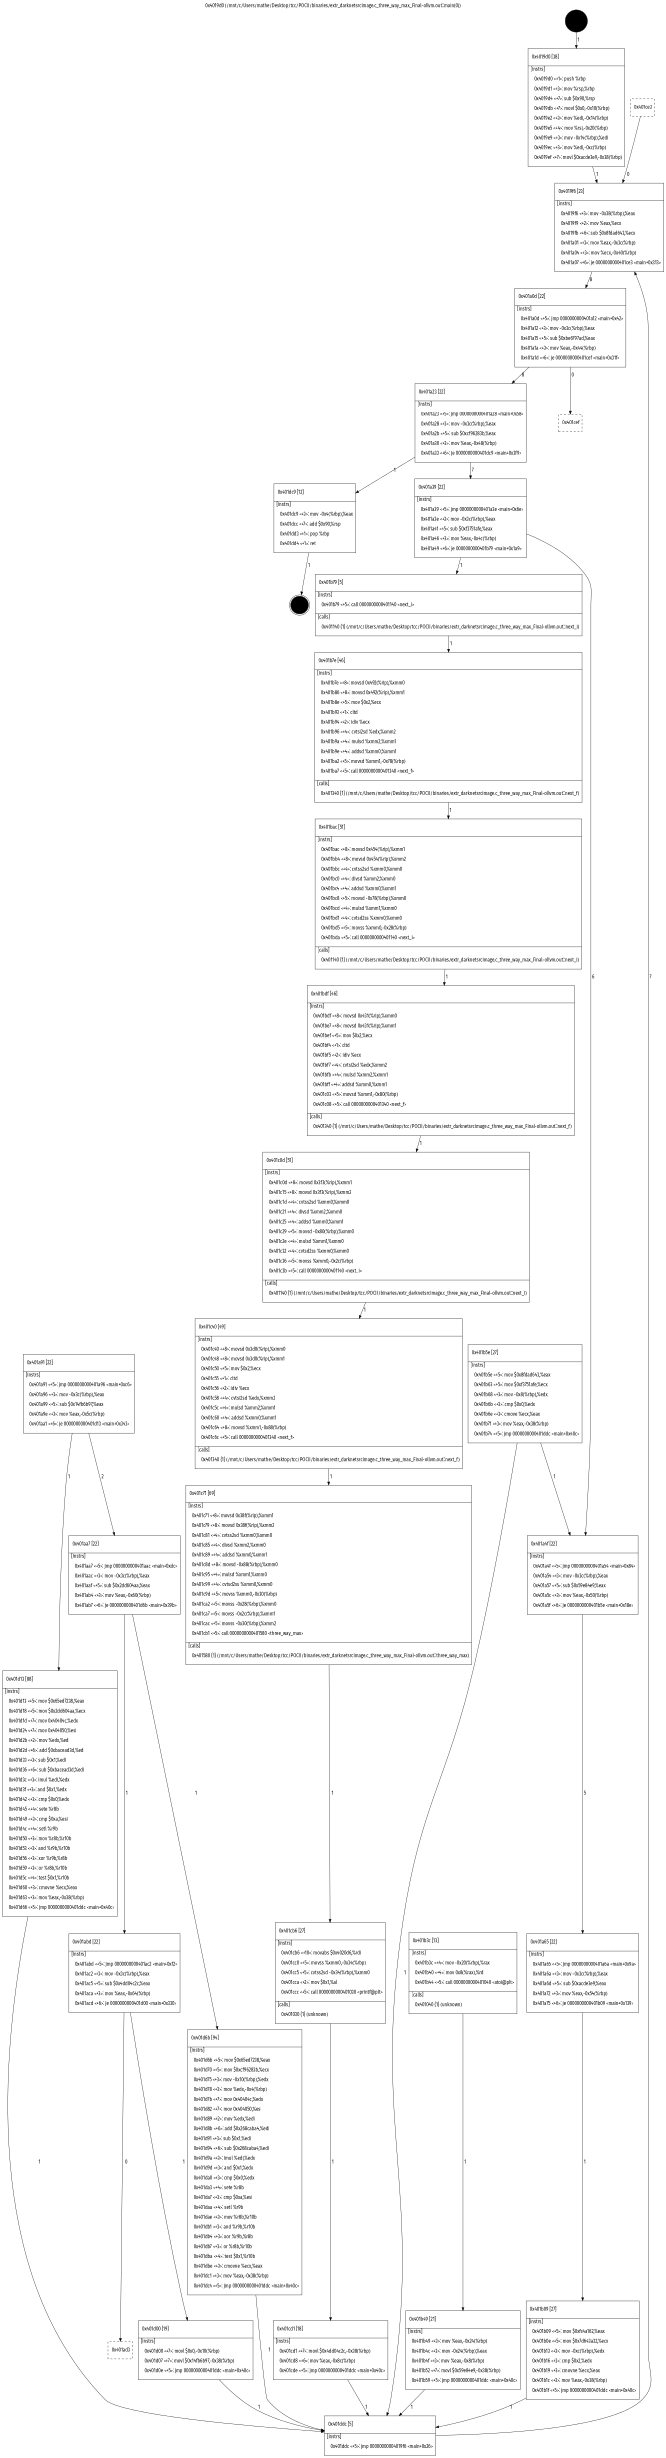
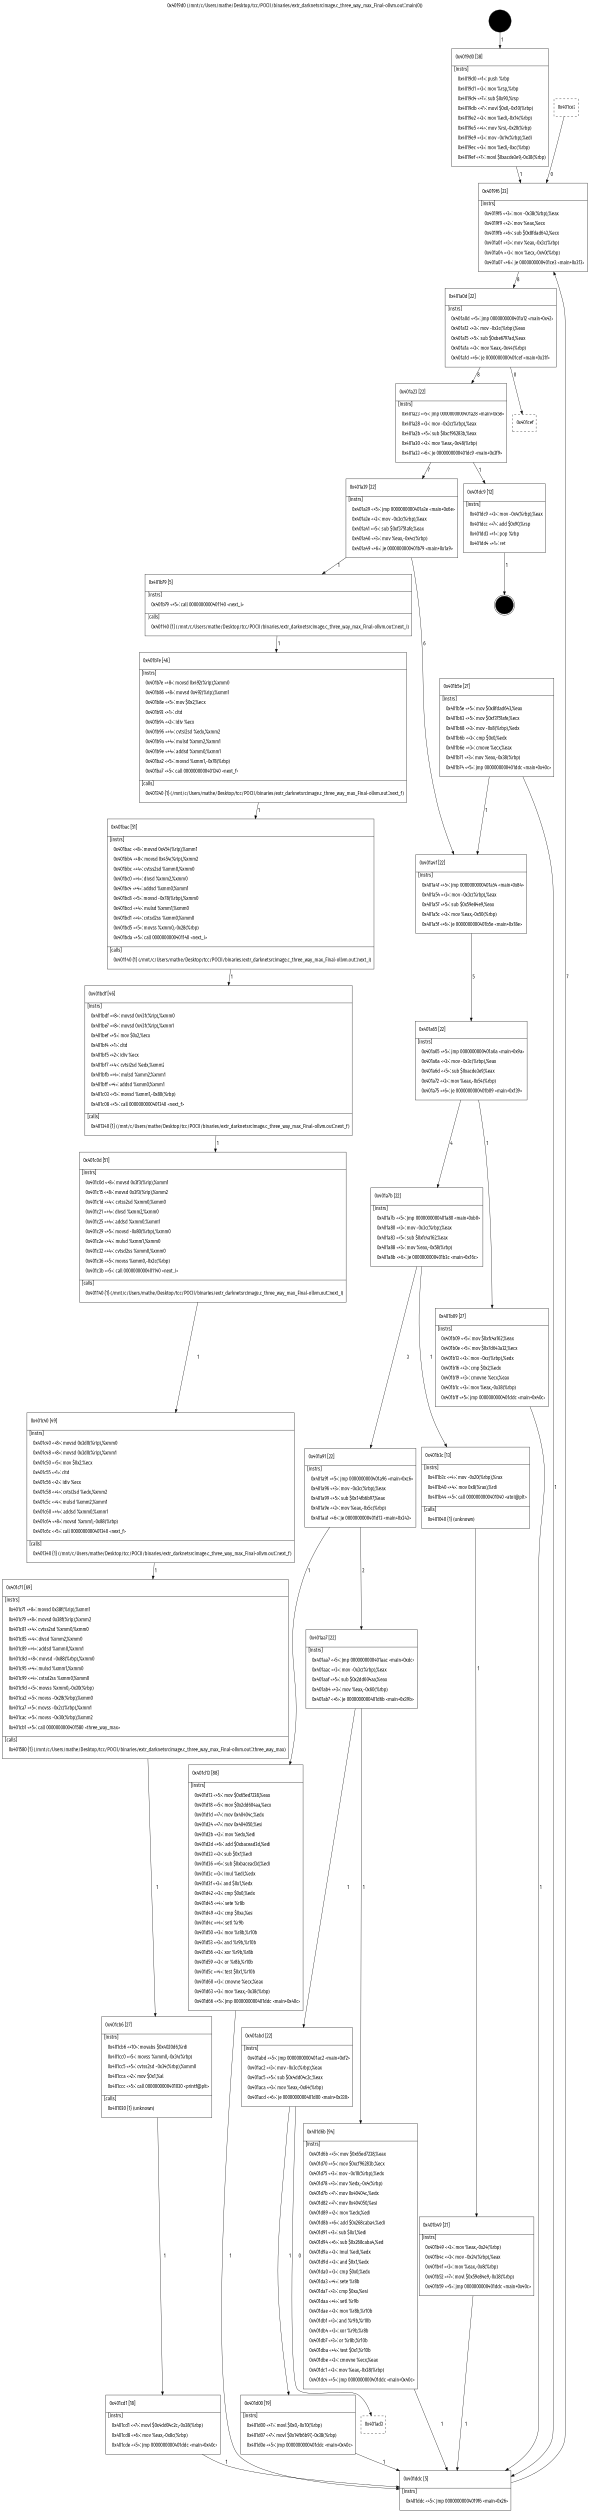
node "0x401a7b [22]": added
